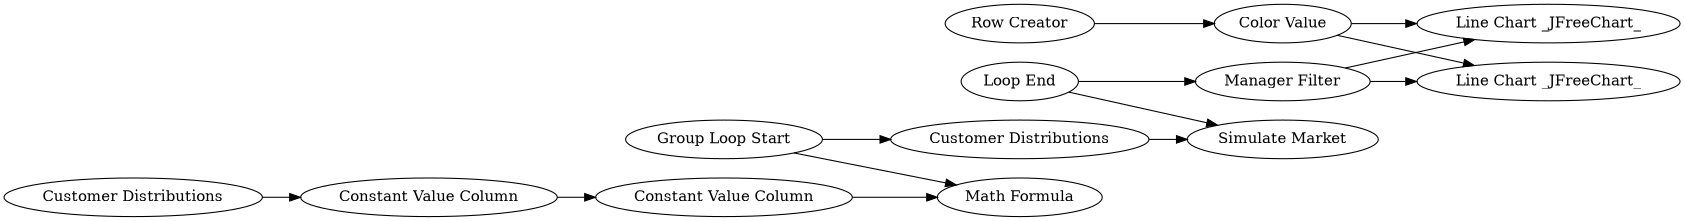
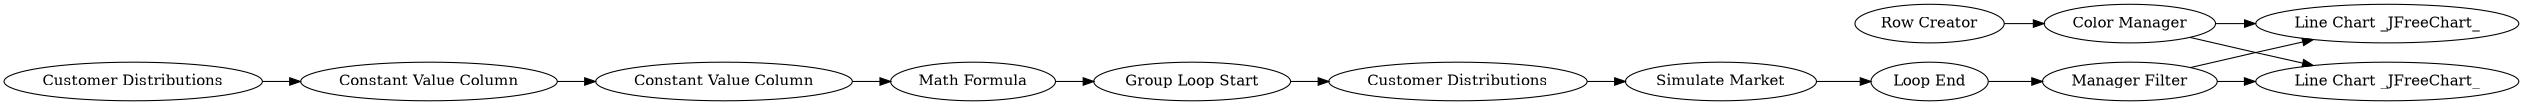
node "Color Value": label "Color Value" -> "Color Manager"
edge "Loop End" -> "Simulate Market": reversed
edge "Group Loop Start" -> "Math Formula": reversed
